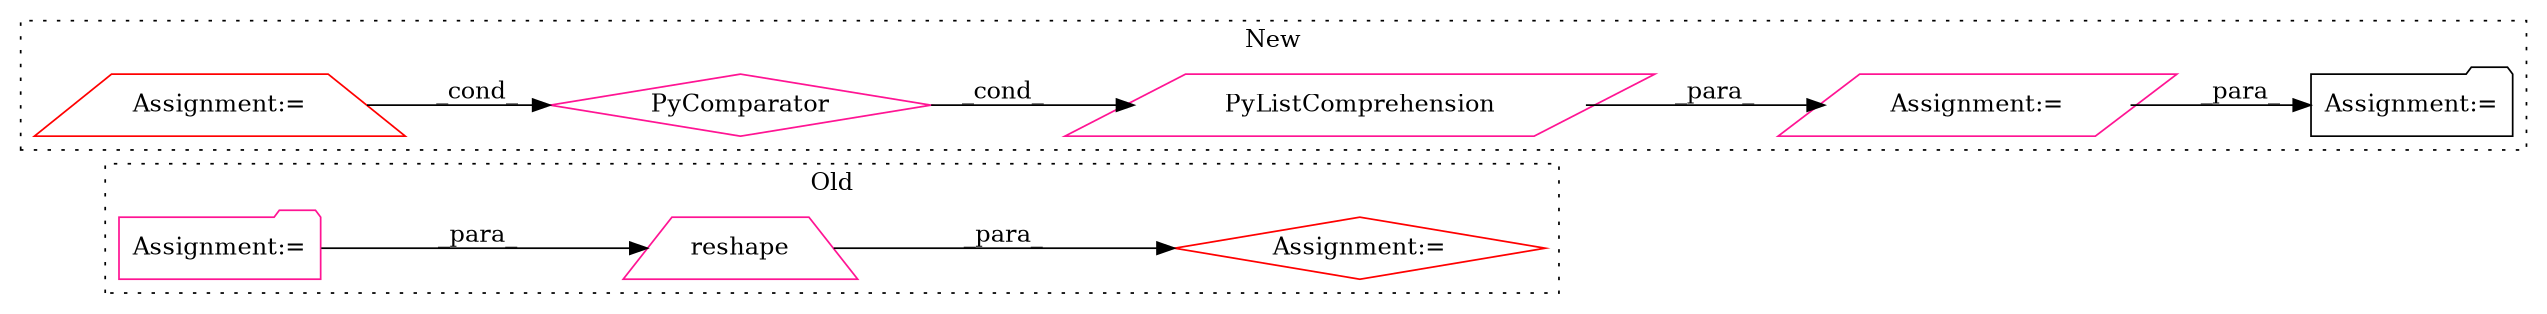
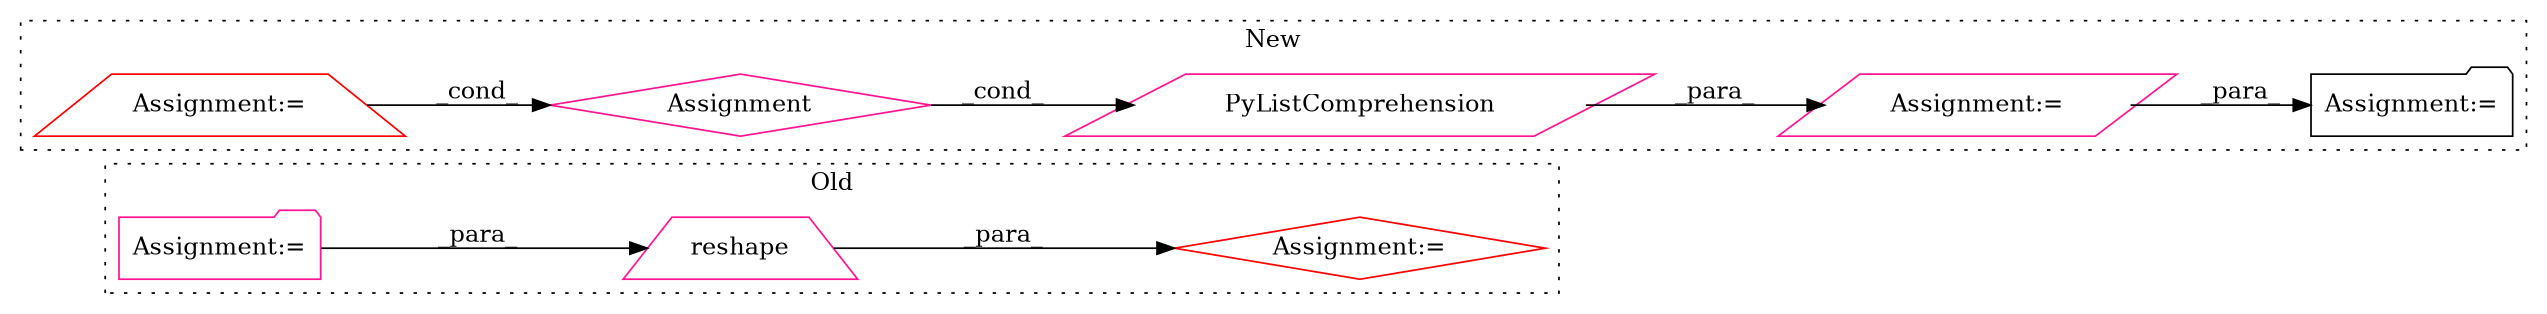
node "PyComparator": label "PyComparator" -> "Assignment"
